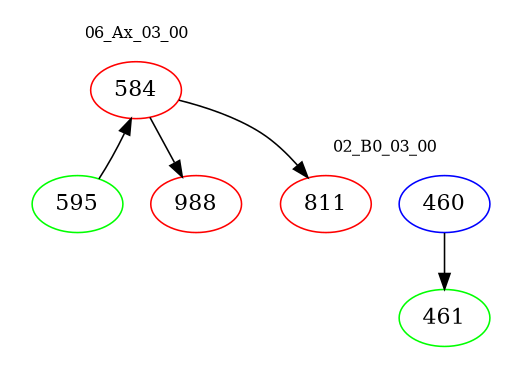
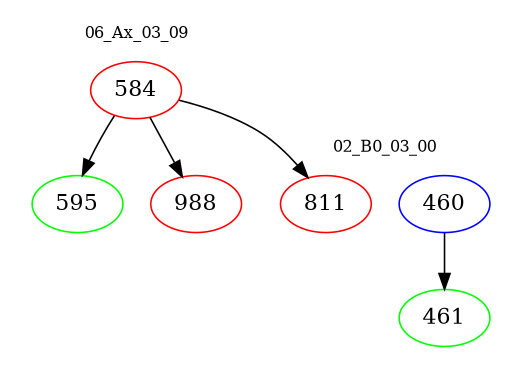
cluster "06_Ax_03_00": label "06_Ax_03_00" -> "06_Ax_03_09"
edge "595" -> "584": reversed
